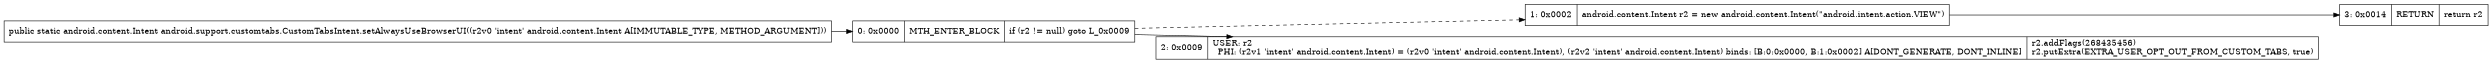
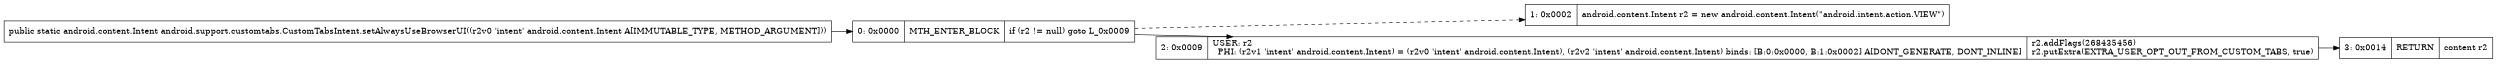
edge "1: 0x0002" -> "3: 0x0014": now "2: 0x0009" -> "3: 0x0014"
node "3: 0x0014": text "return r2" -> "content r2"
